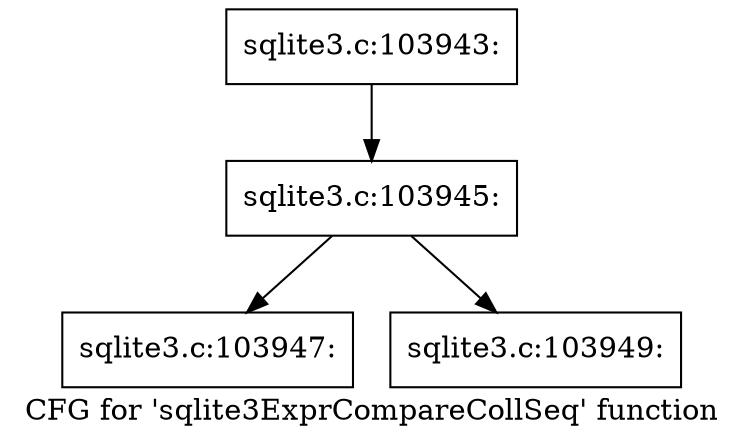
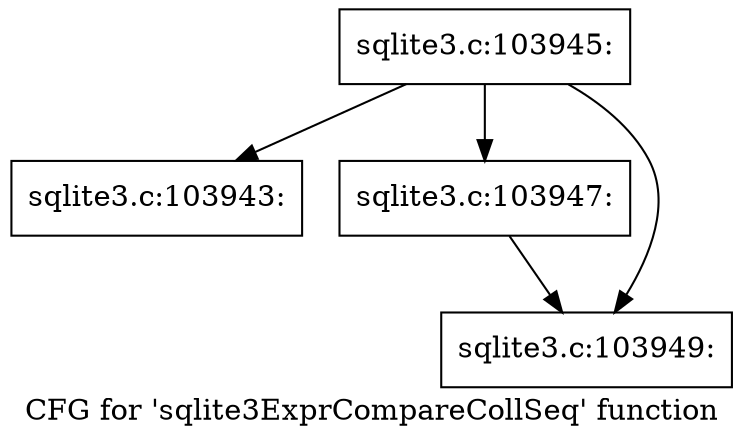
edge "sqlite3.c:103943:" -> "sqlite3.c:103945:": reversed
edge "sqlite3.c:103947:" -> "sqlite3.c:103949:": added
